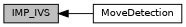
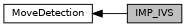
edge "MoveDetection" -> "IMP_IVS": reversed
